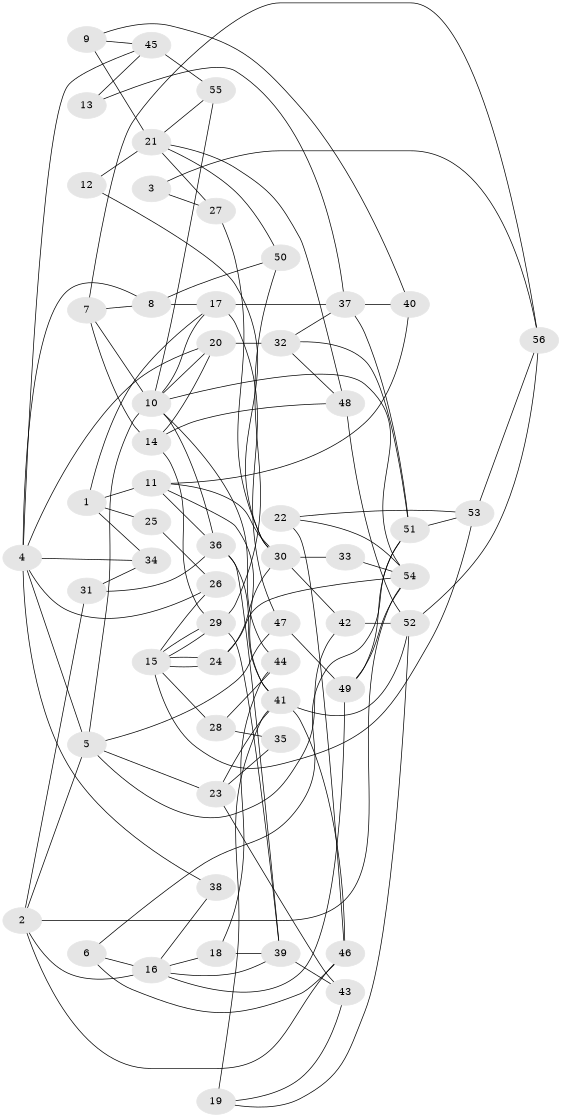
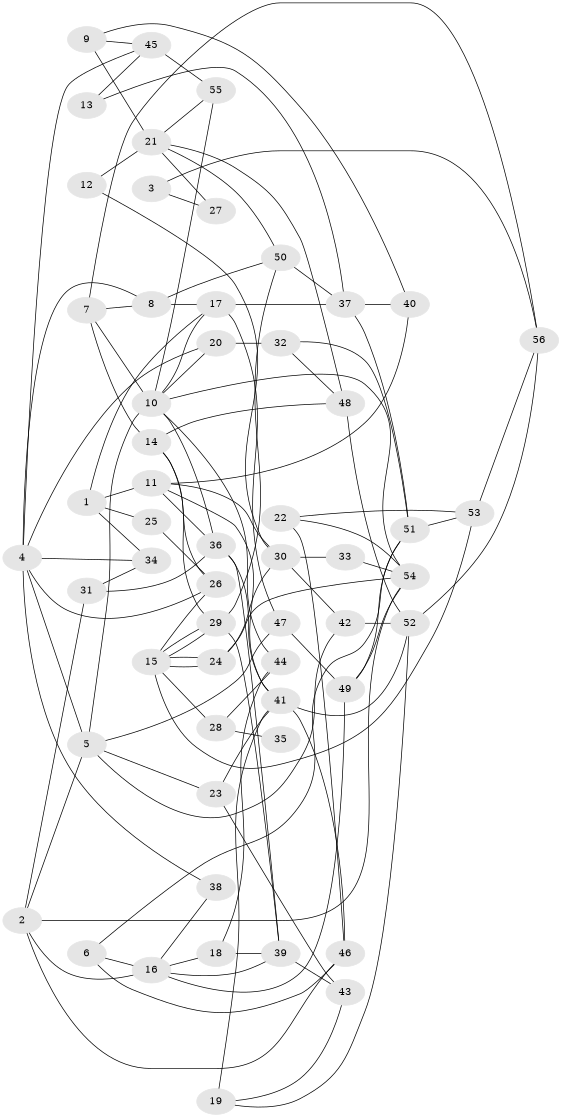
edge "37" -- "32": now "37" -- "50"
edge "27" -- "30": removed
edge "20" -- "14": now "26" -- "14"
edge "35" -- "23": removed
